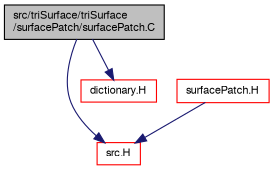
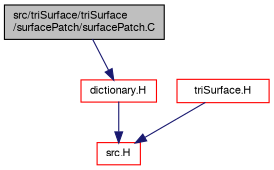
edge "src/triSurface/triSurface /surfacePatch/surfacePatch.C" -> "src.H": now "dictionary.H" -> "src.H"
node "surfacePatch.H": label "surfacePatch.H" -> "triSurface.H"
